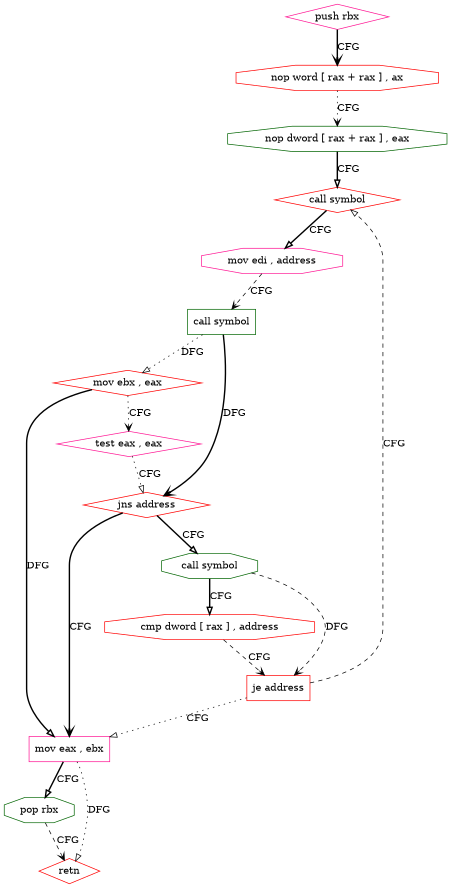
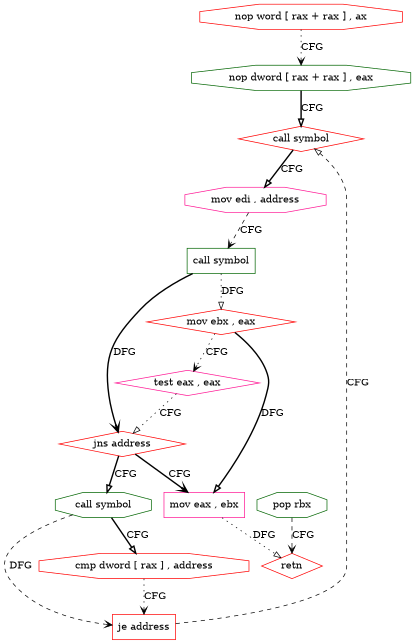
node "push rbx": removed
edge "cmp dword [ rax ] , address" -> "je address": style dashed -> dotted
edge "je address" -> "mov eax , ebx": removed, label "CFG"
edge "mov eax , ebx" -> "pop rbx": removed, label "CFG"
